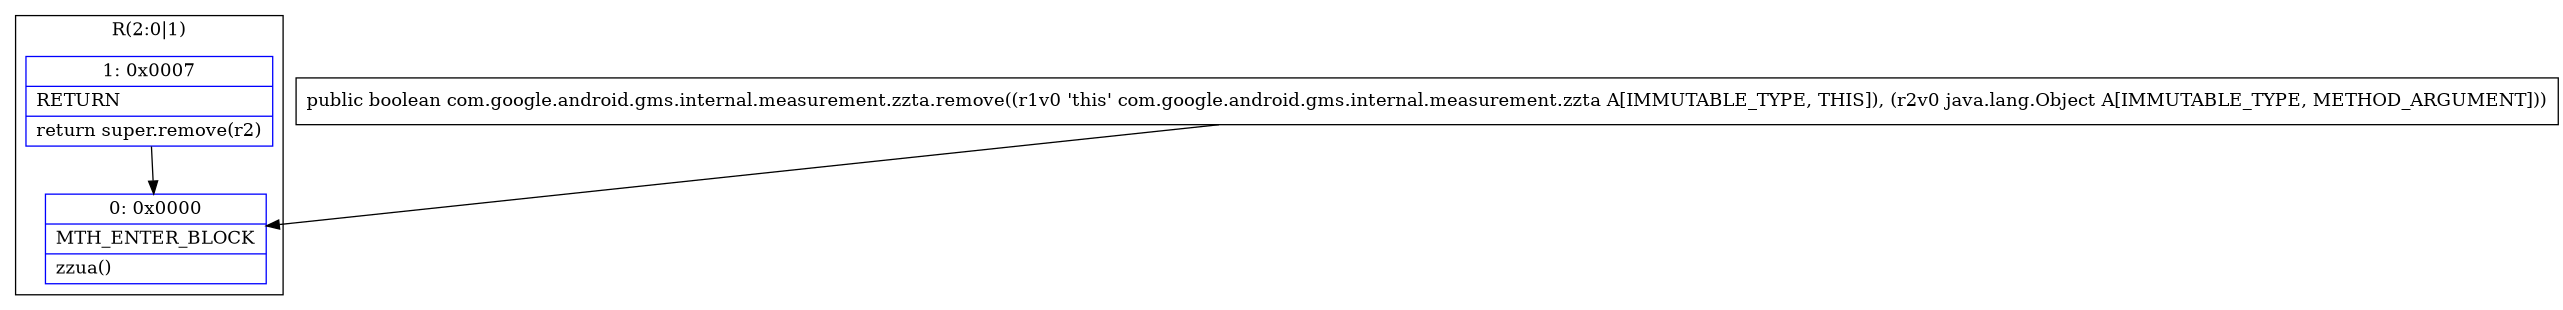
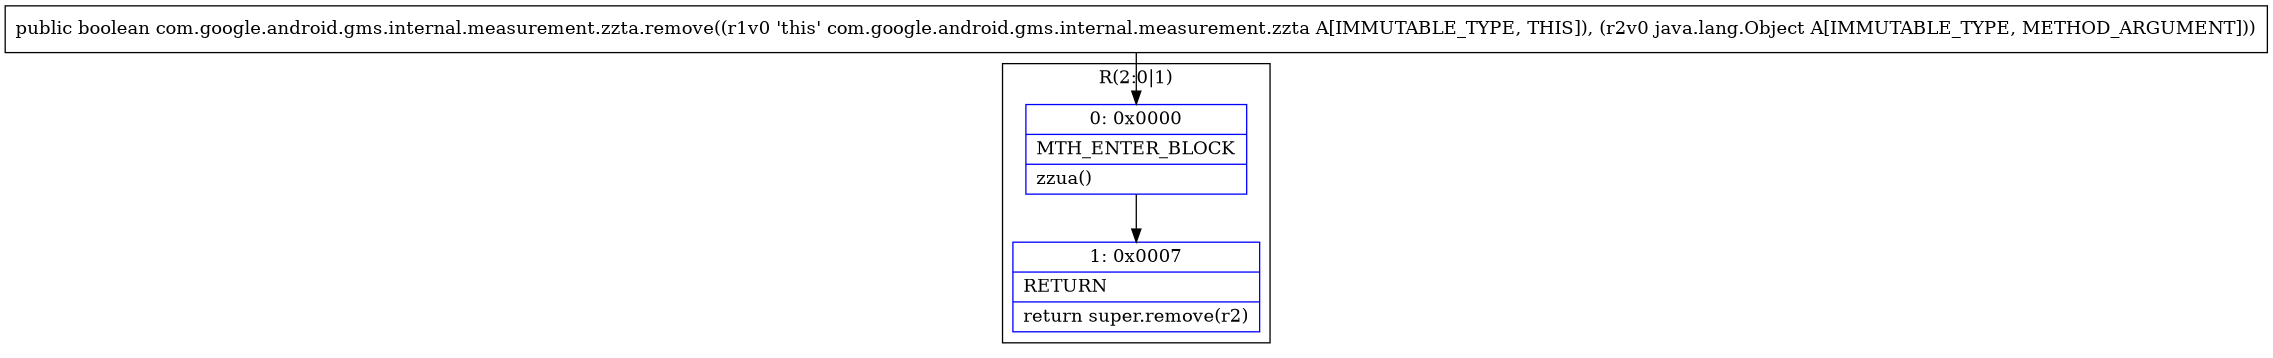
edge "1: 0x0007" -> "0: 0x0000": reversed
